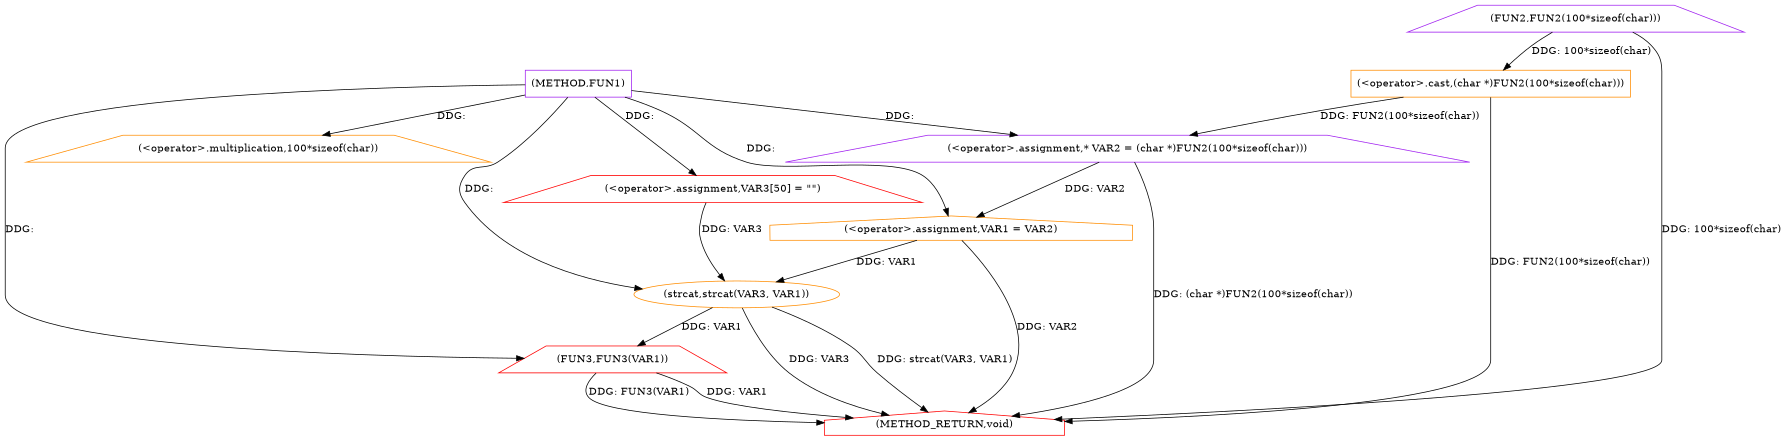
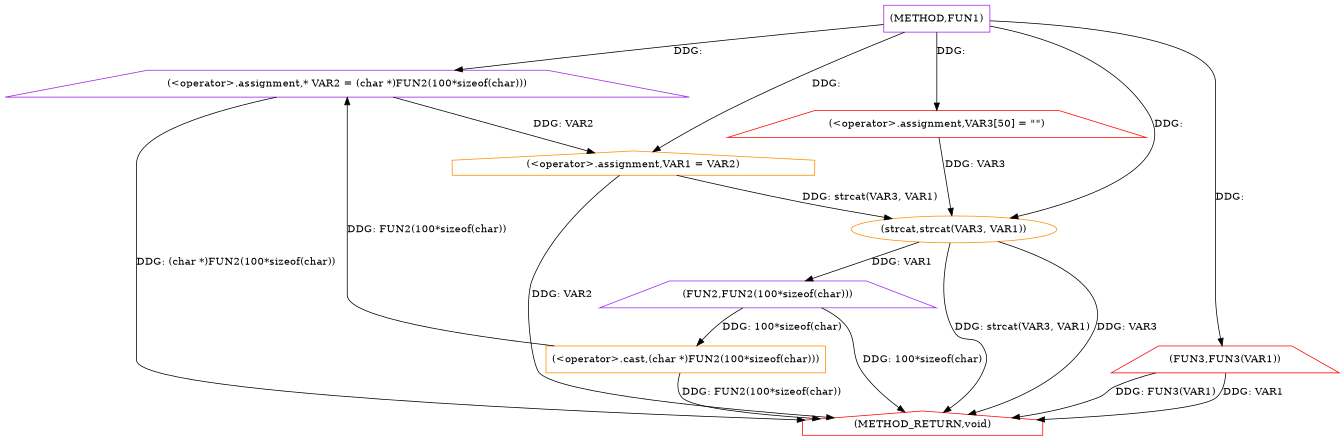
node "(<operator>.multiplication,100*sizeof(char))": removed
edge "(<operator>.assignment,VAR1 = VAR2)" -> "(strcat,strcat(VAR3, VAR1))": label "DDG: VAR1" -> "DDG: strcat(VAR3, VAR1)"
edge "(strcat,strcat(VAR3, VAR1))" -> "(FUN3,FUN3(VAR1))": now "(strcat,strcat(VAR3, VAR1))" -> "(FUN2,FUN2(100*sizeof(char)))"
